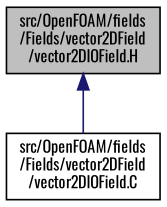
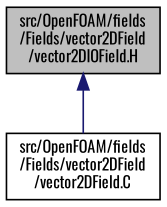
node "src/OpenFOAM/fields /Fields/vector2DField /vector2DIOField.C": label "src/OpenFOAM/fields /Fields/vector2DField /vector2DIOField.C" -> "src/OpenFOAM/fields /Fields/vector2DField /vector2DField.C"
